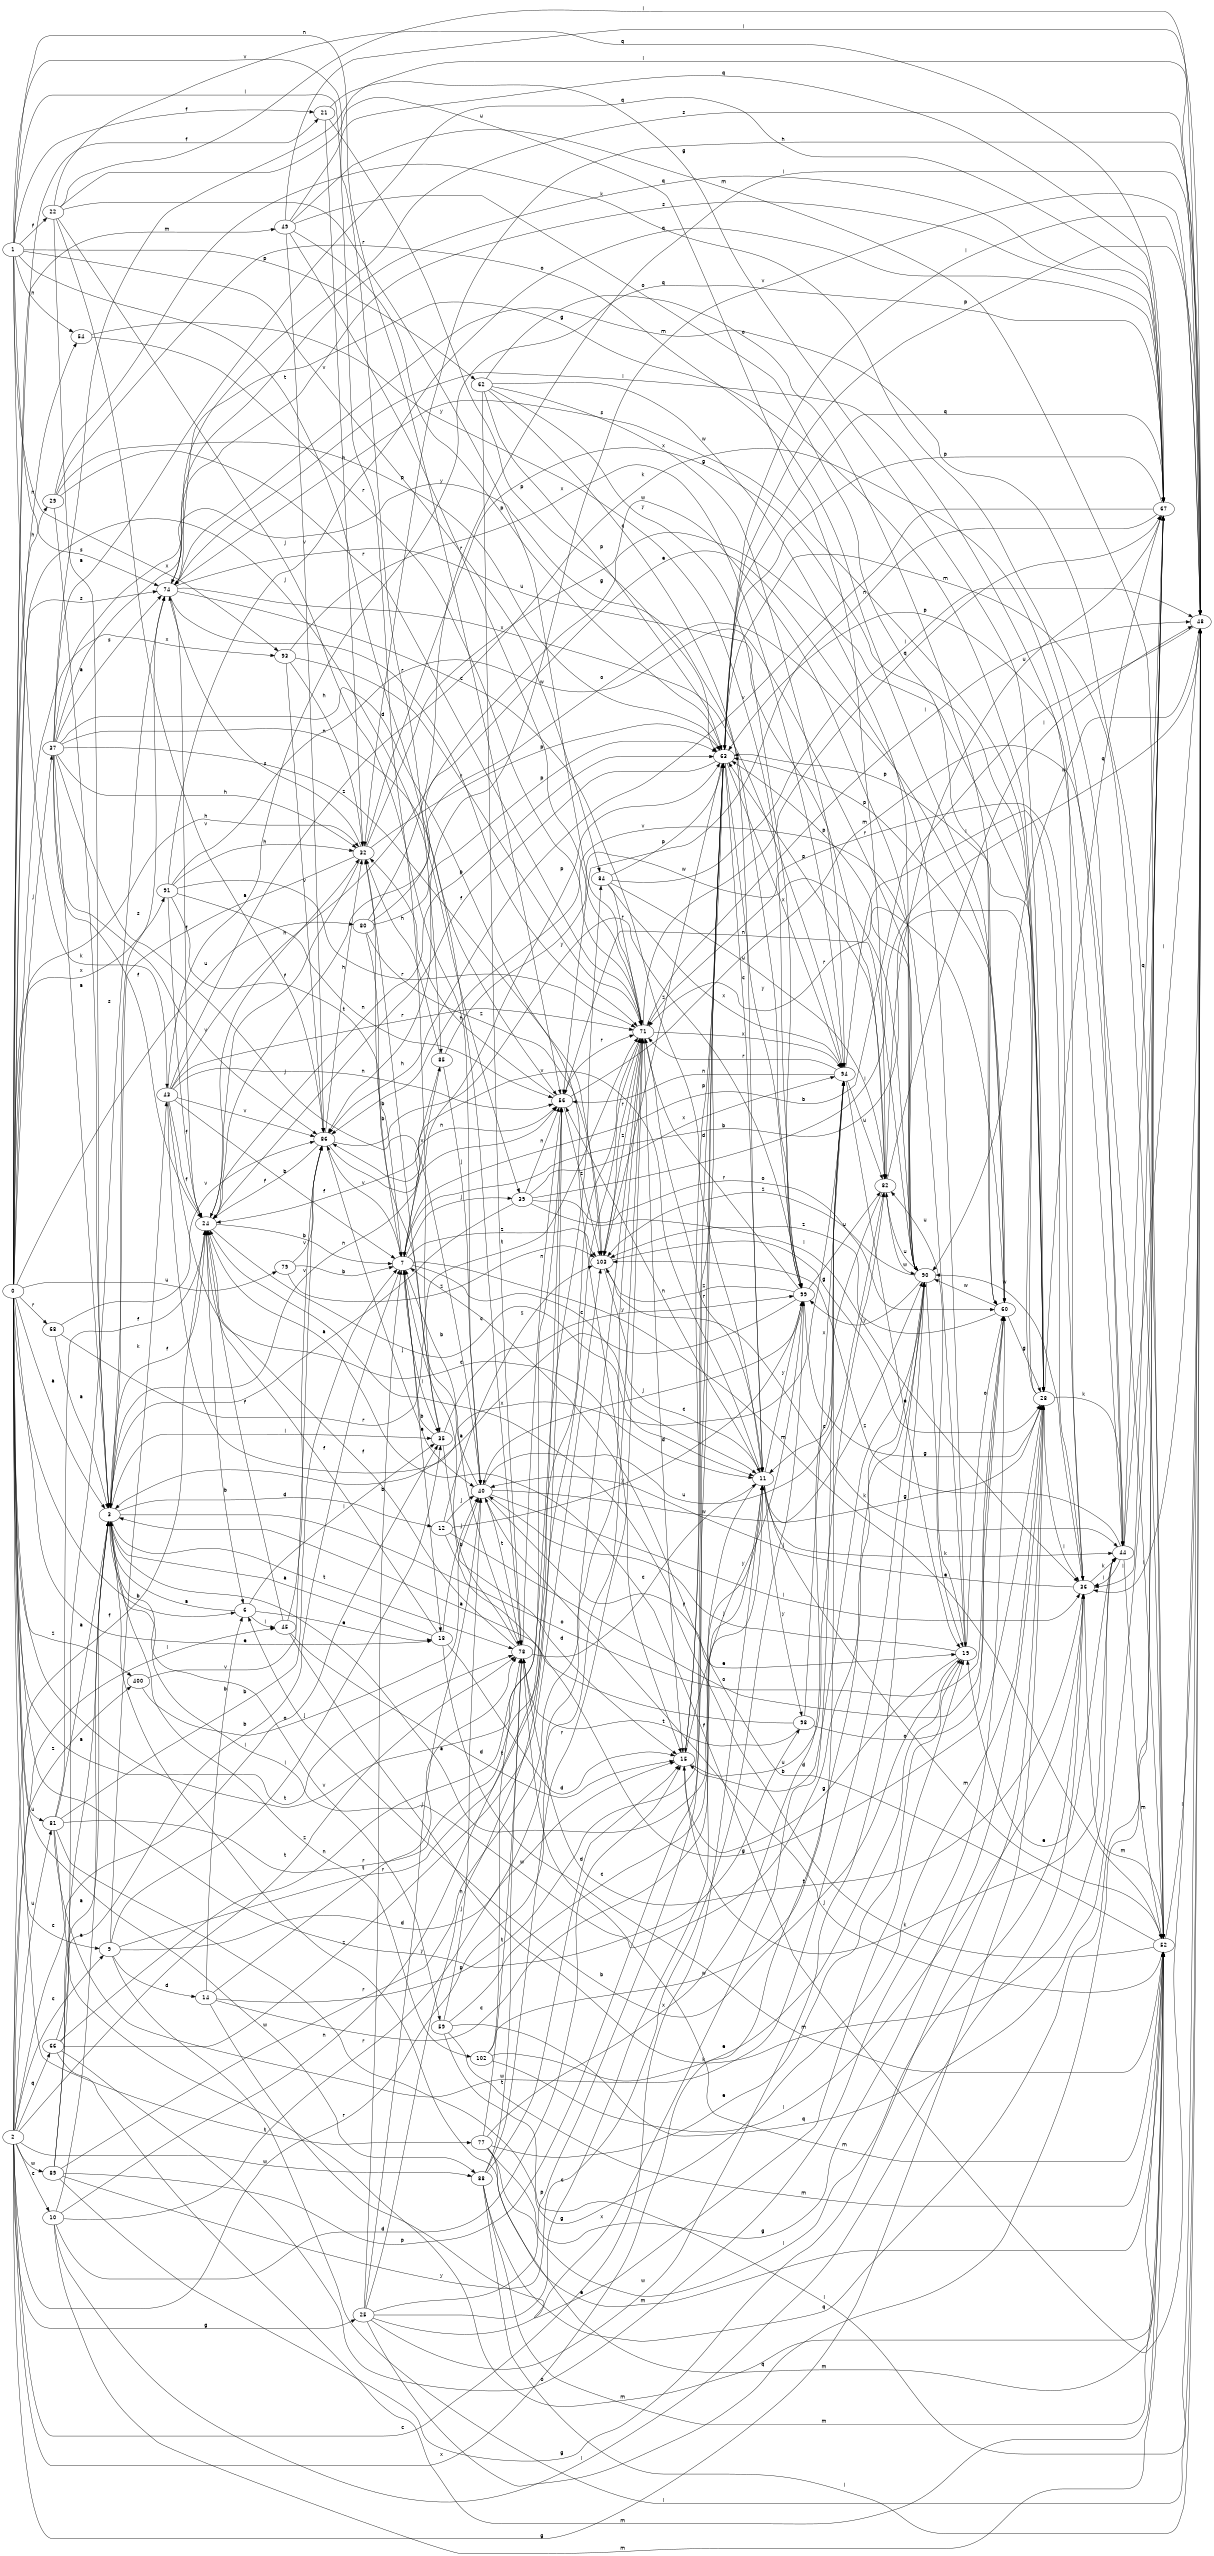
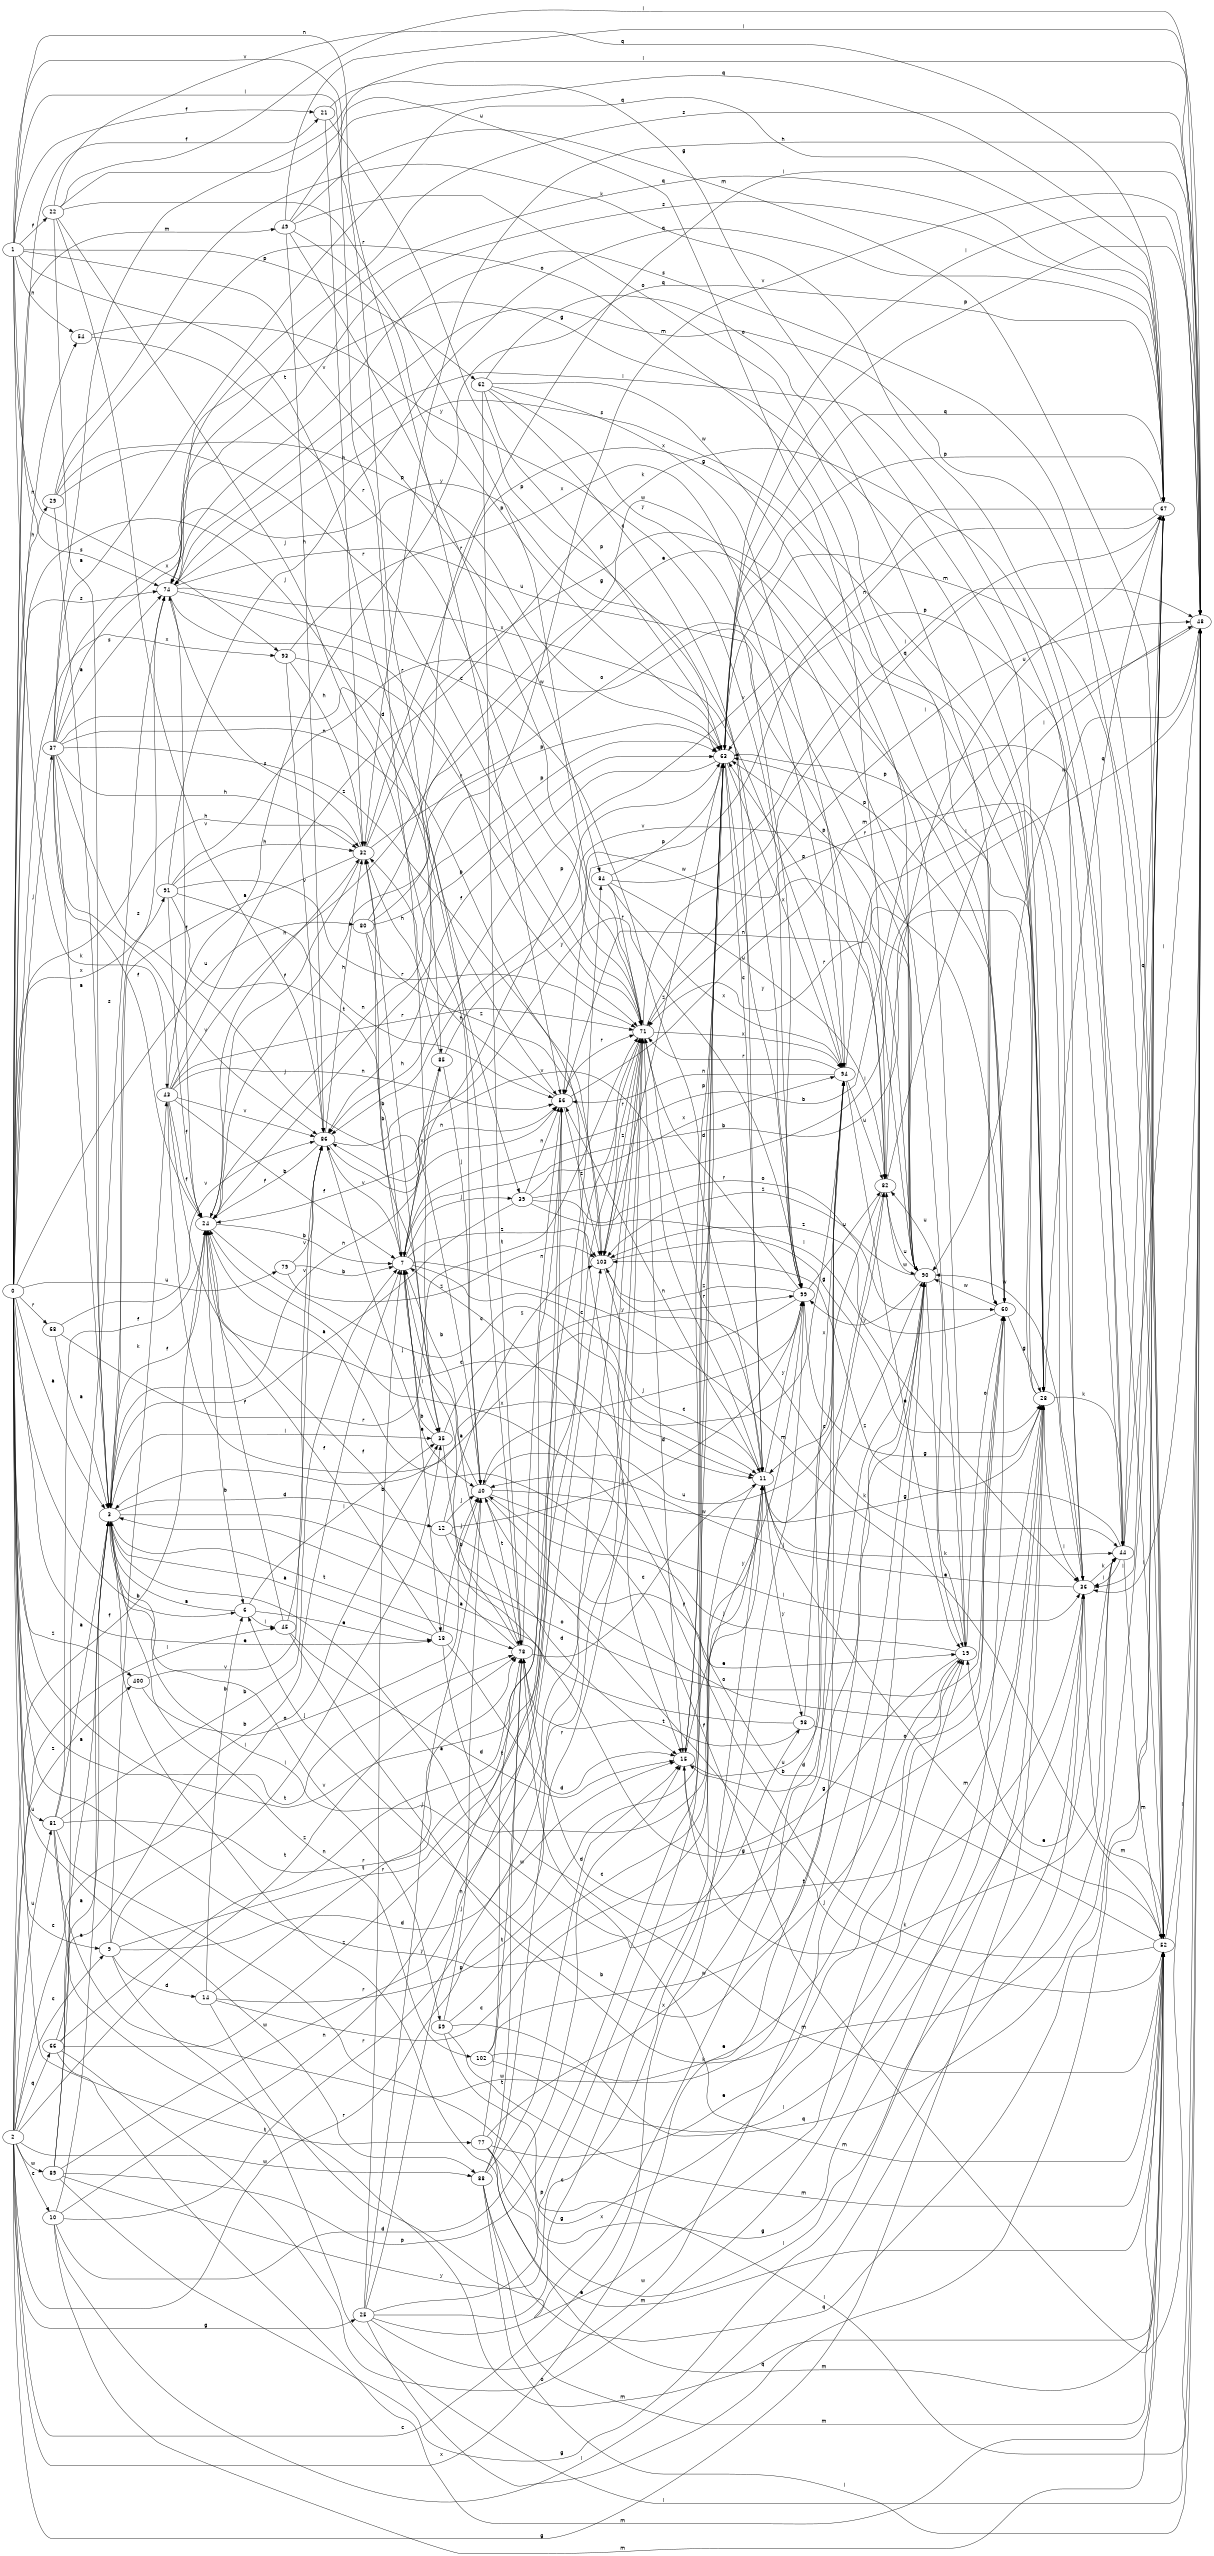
edge "49" -> "86": label "v" -> "h"
edge "52" -> "74": added, label "s"
